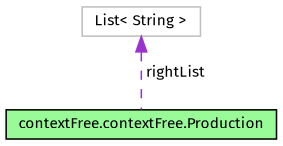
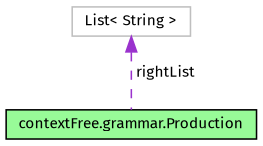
node "contextFree.contextFree.Production": label "contextFree.contextFree.Production" -> "contextFree.grammar.Production"
